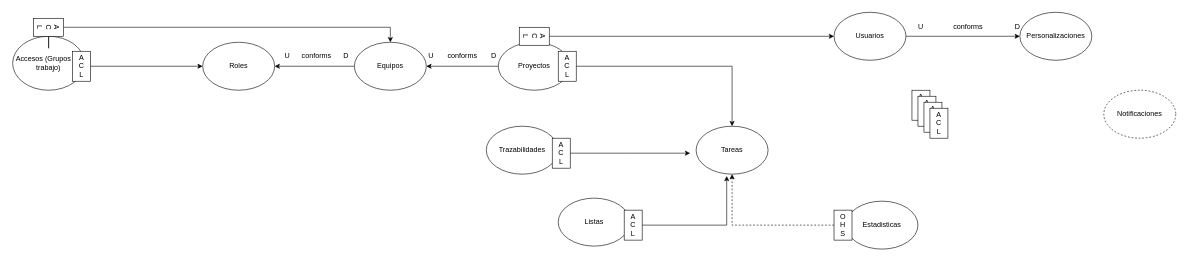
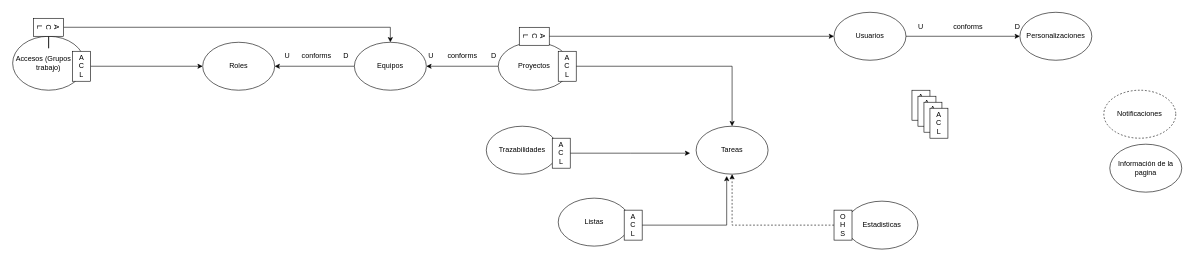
node "Información de la pagina": added
